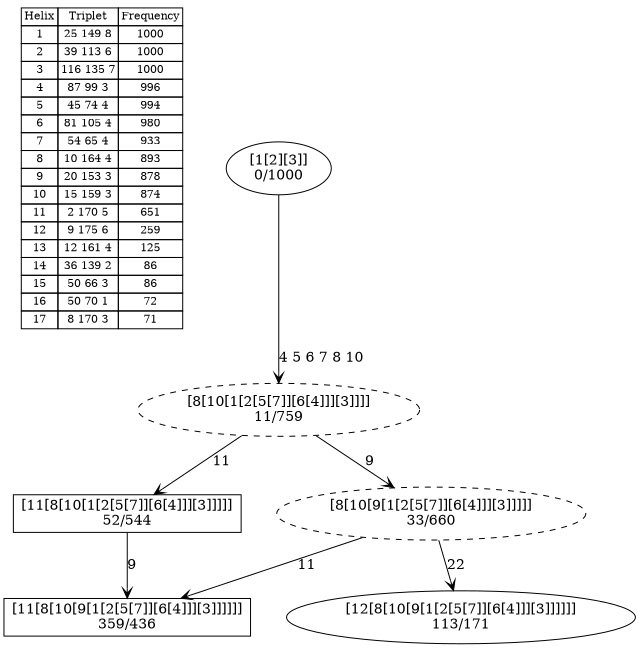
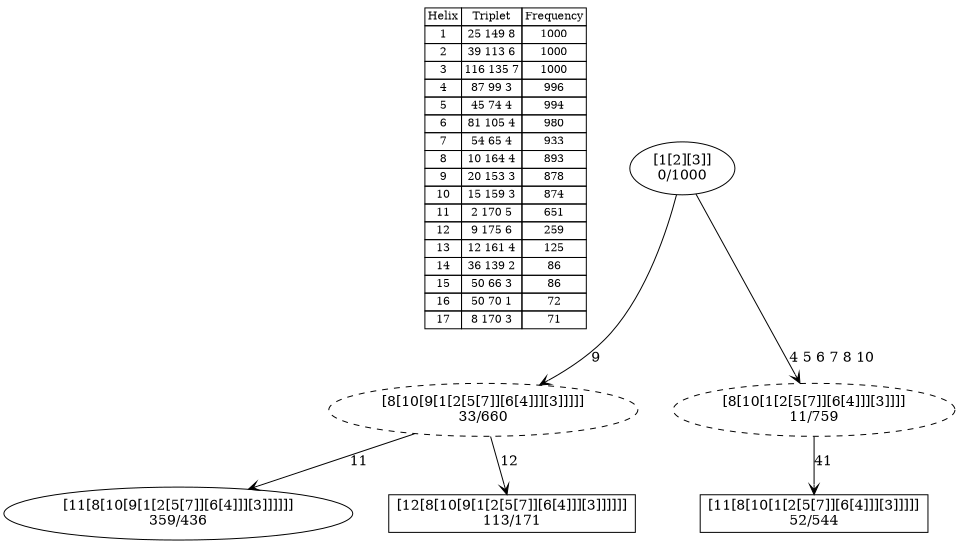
edge "[8[10[1[2[5[7]][6[4]]][3]]]] 11/759" -> "[8[10[9[1[2[5[7]][6[4]]][3]]]]] 33/660": now "[1[2][3]] 0/1000" -> "[8[10[9[1[2[5[7]][6[4]]][3]]]]] 33/660"
edge "[8[10[1[2[5[7]][6[4]]][3]]]] 11/759" -> "[11[8[10[1[2[5[7]][6[4]]][3]]]]] 52/544": label "11 " -> "41 "
edge "[11[8[10[1[2[5[7]][6[4]]][3]]]]] 52/544" -> "[11[8[10[9[1[2[5[7]][6[4]]][3]]]]]] 359/436": removed, label "9"
edge "[8[10[9[1[2[5[7]][6[4]]][3]]]]] 33/660" -> "[12[8[10[9[1[2[5[7]][6[4]]][3]]]]]] 113/171": label "22 " -> "12 "
node "[11[8[10[9[1[2[5[7]][6[4]]][3]]]]]] 359/436": shape box -> ellipse
node "[12[8[10[9[1[2[5[7]][6[4]]][3]]]]]] 113/171": shape ellipse -> box
